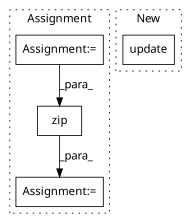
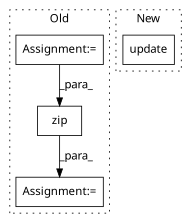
cluster "Assignment": label "Assignment" -> "Old"
